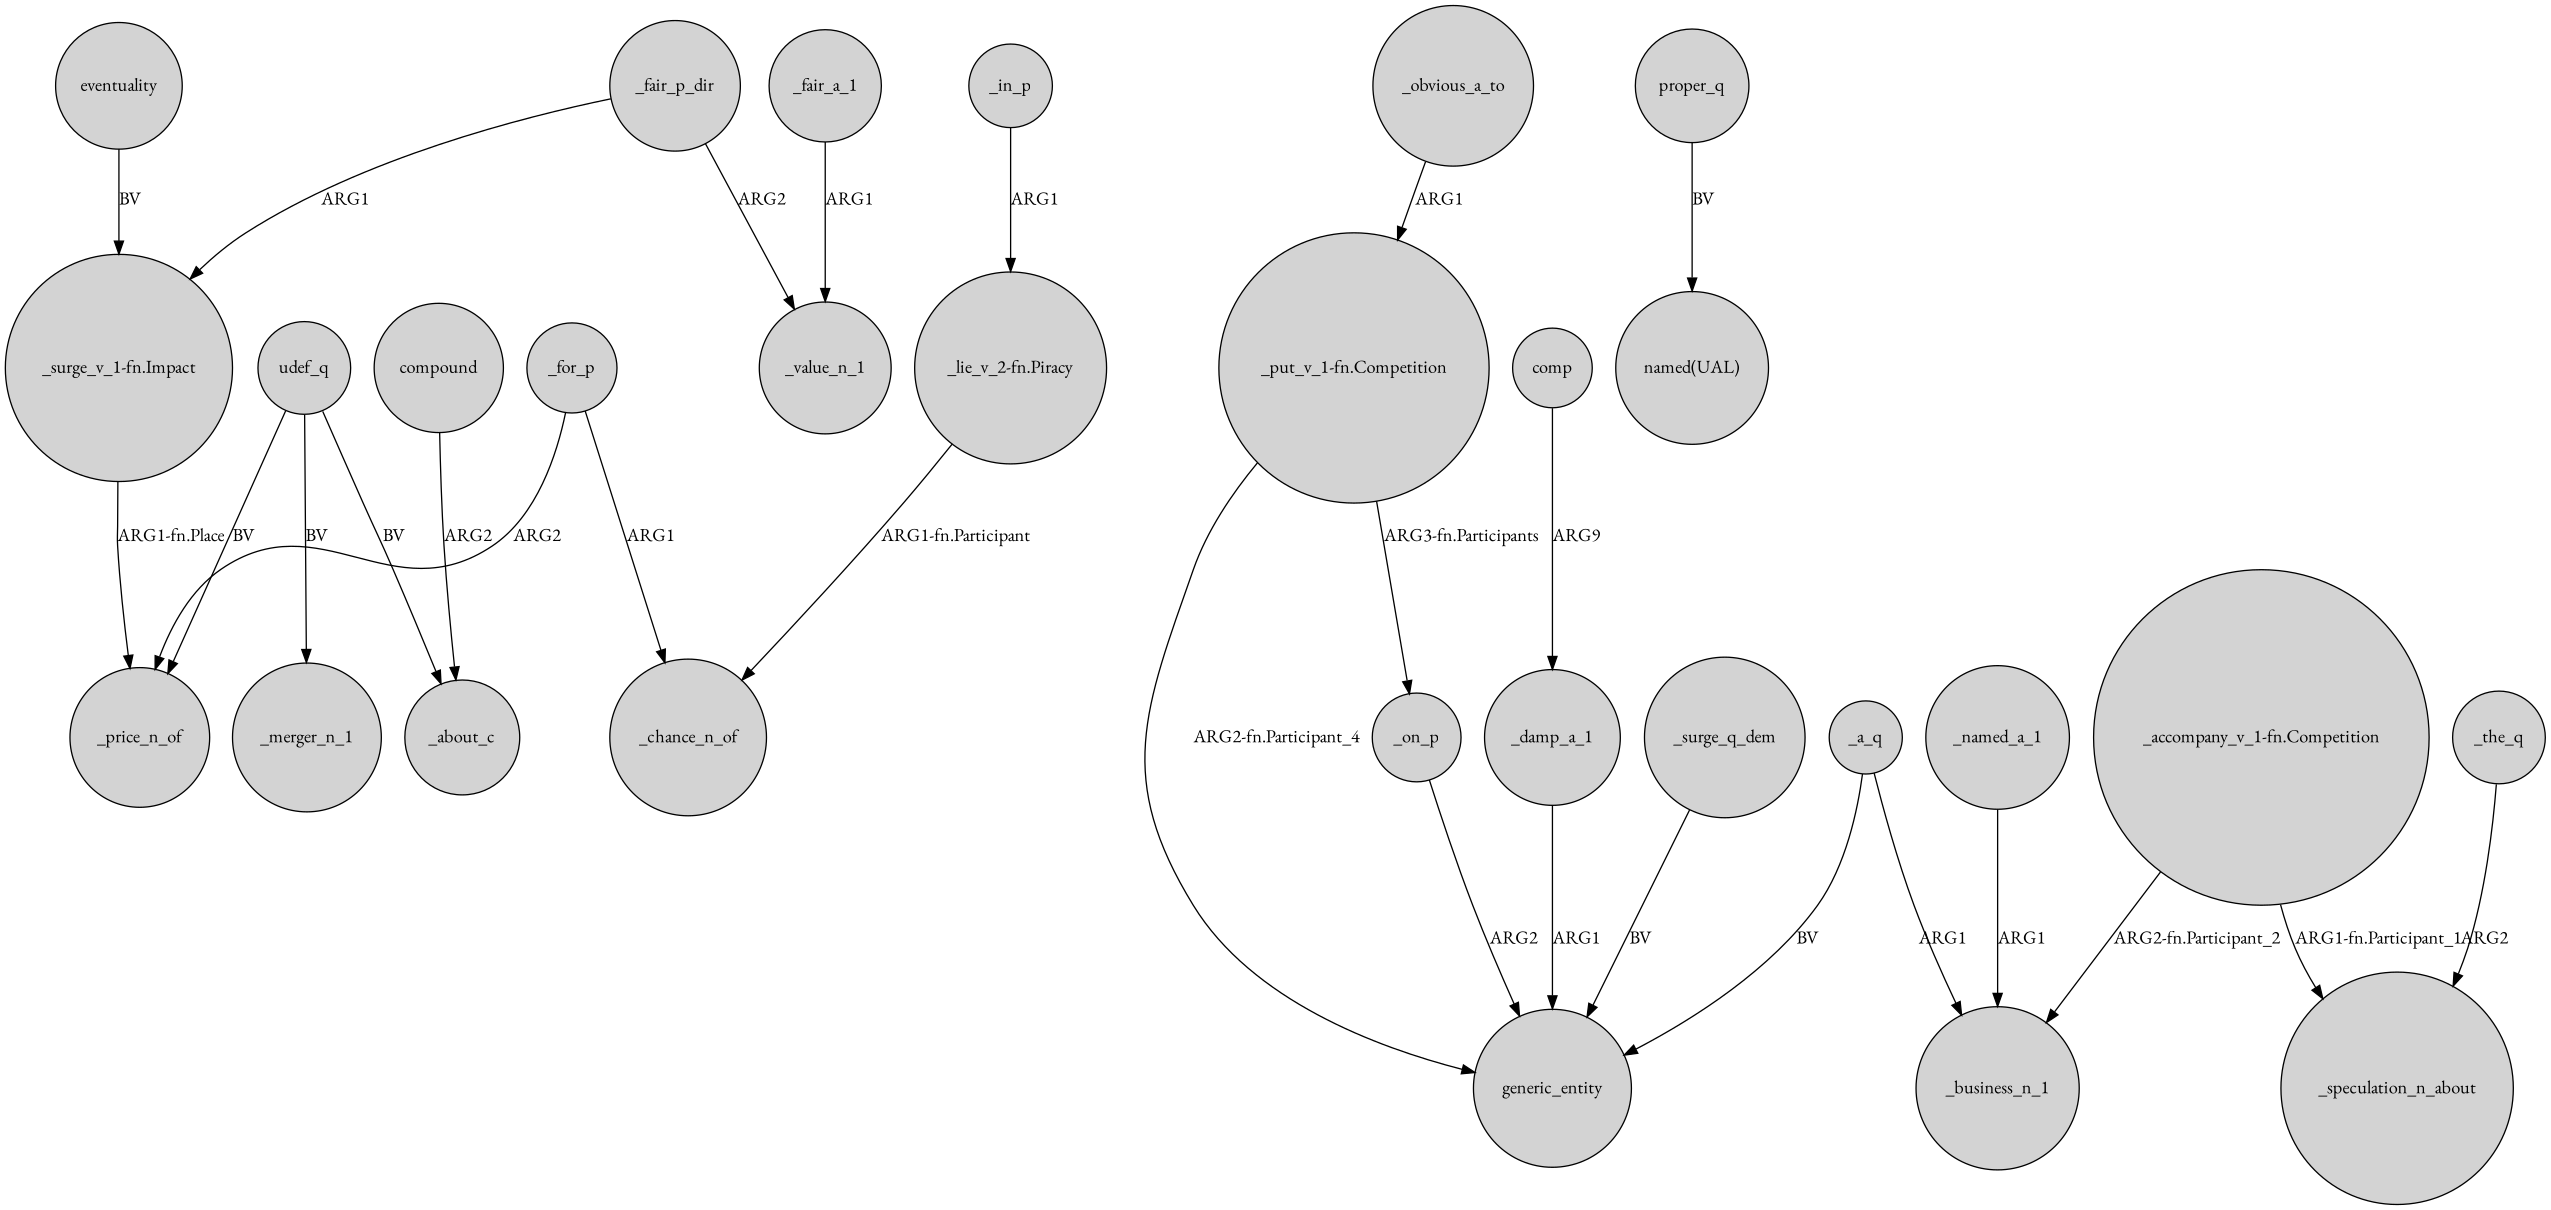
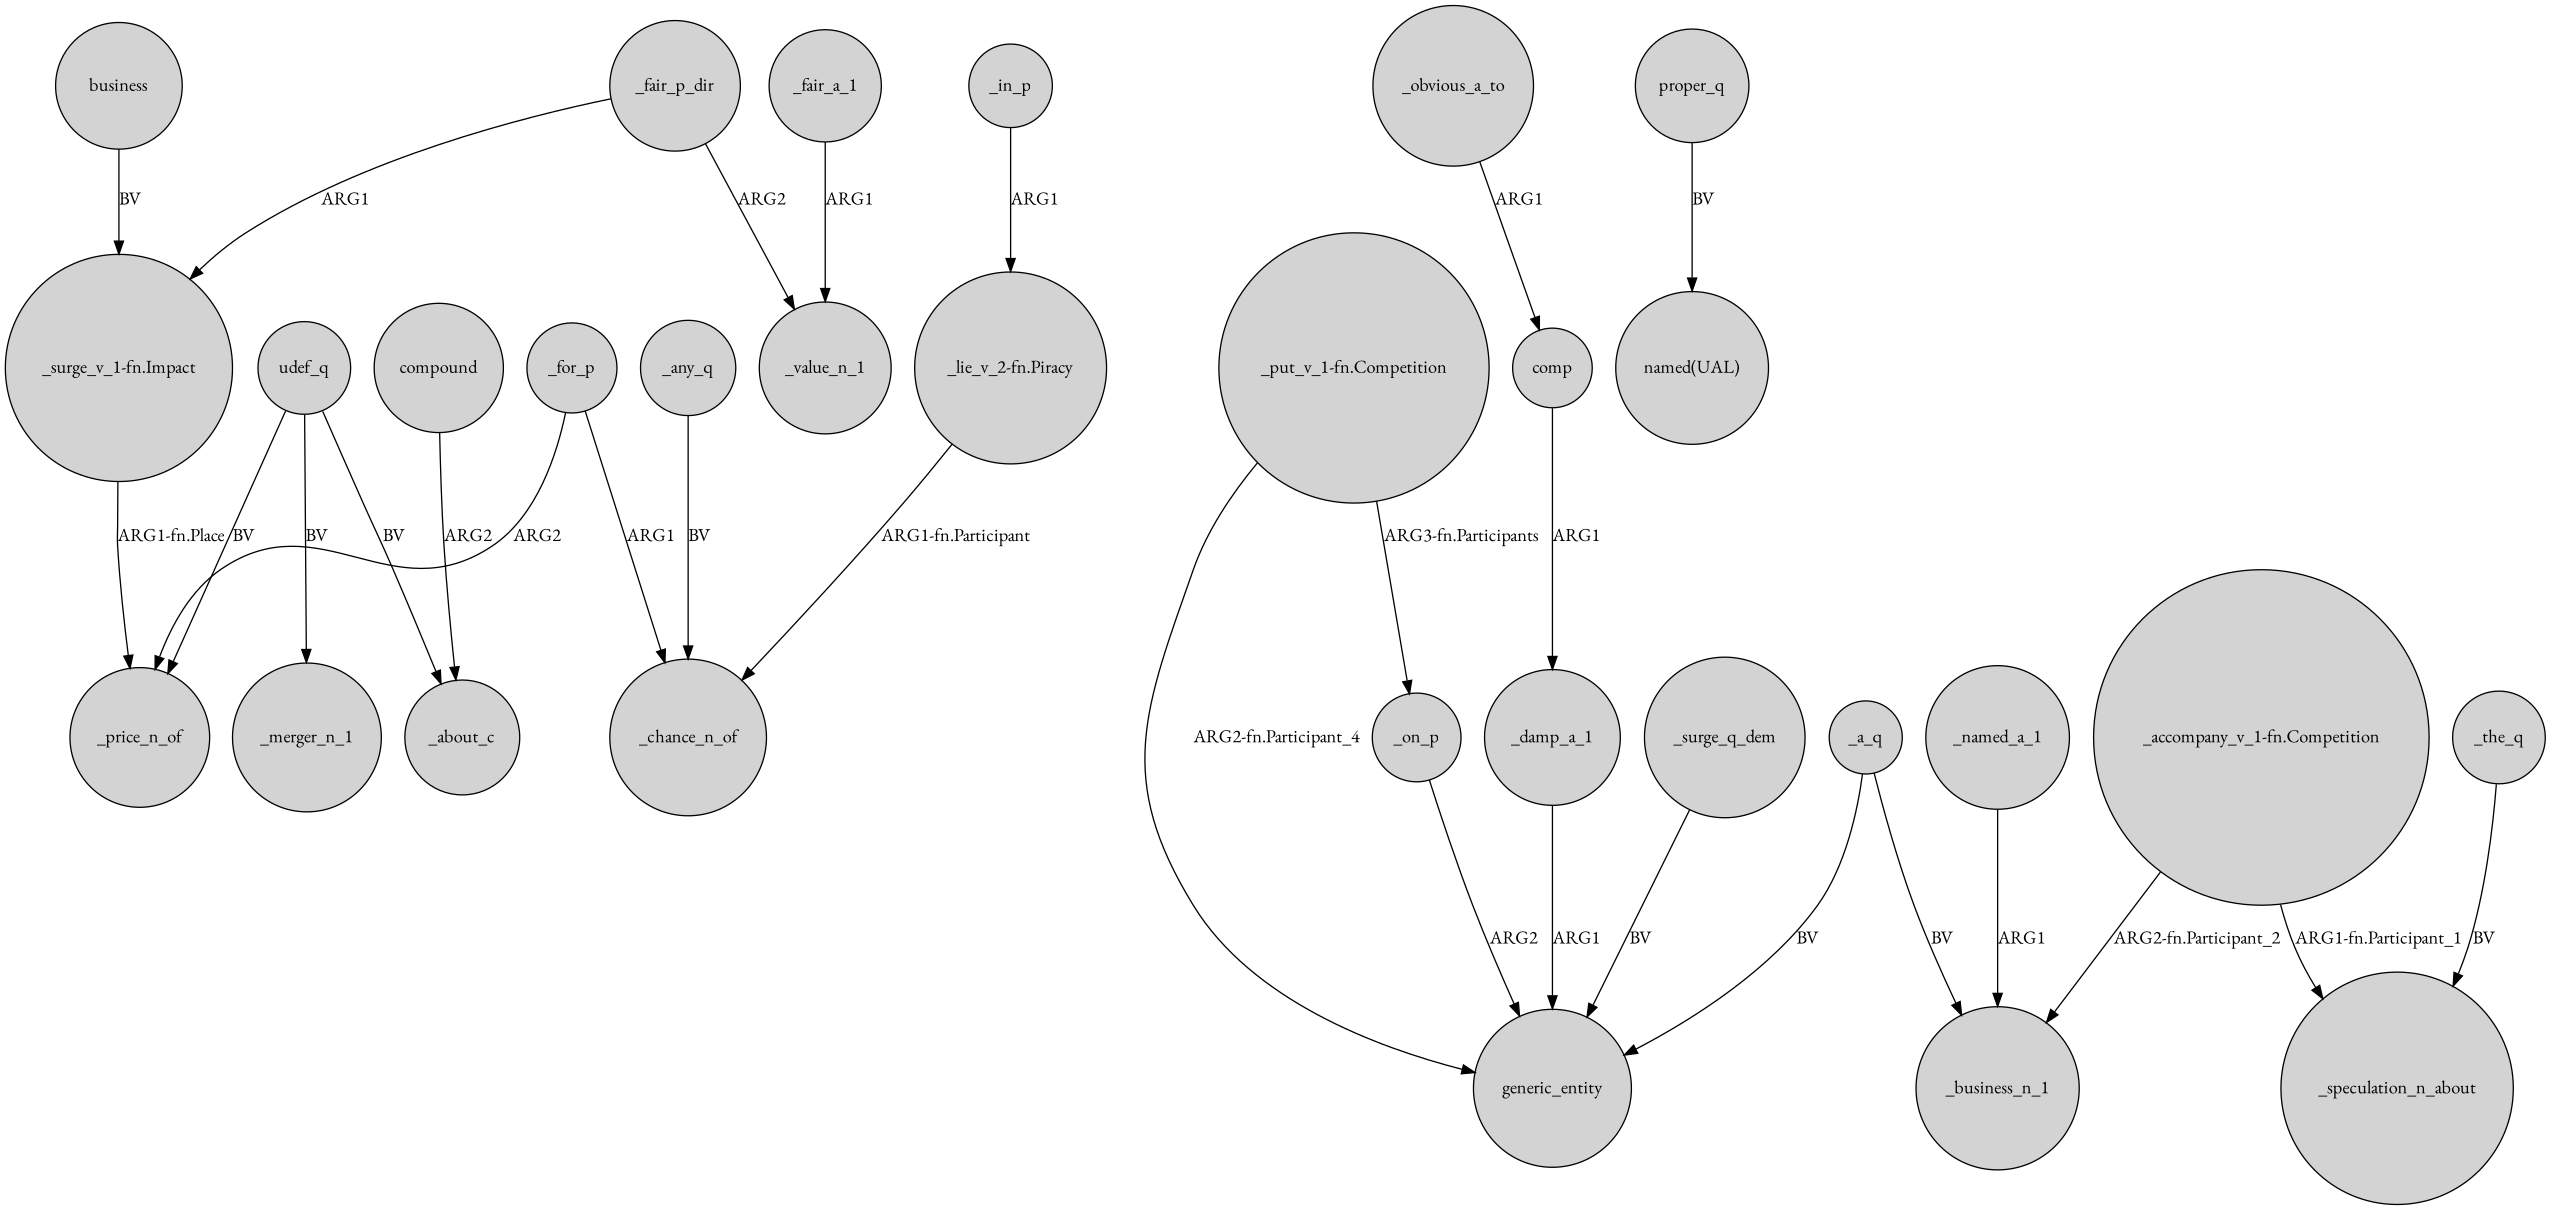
node "eventuality": label "eventuality" -> "business"
edge "_obvious_a_to" -> "_put_v_1-fn.Competition": now "_obvious_a_to" -> "comp"
node "_any_q": added
edge "comp" -> "_damp_a_1": label "ARG9" -> "ARG1"
edge "_a_q" -> "_business_n_1": label "ARG1" -> "BV"
edge "_the_q" -> "_speculation_n_about": label "ARG2" -> "BV"
